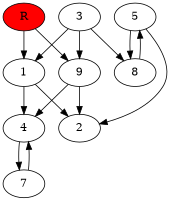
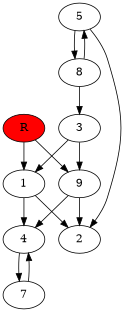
edge "3" -> "8": reversed
